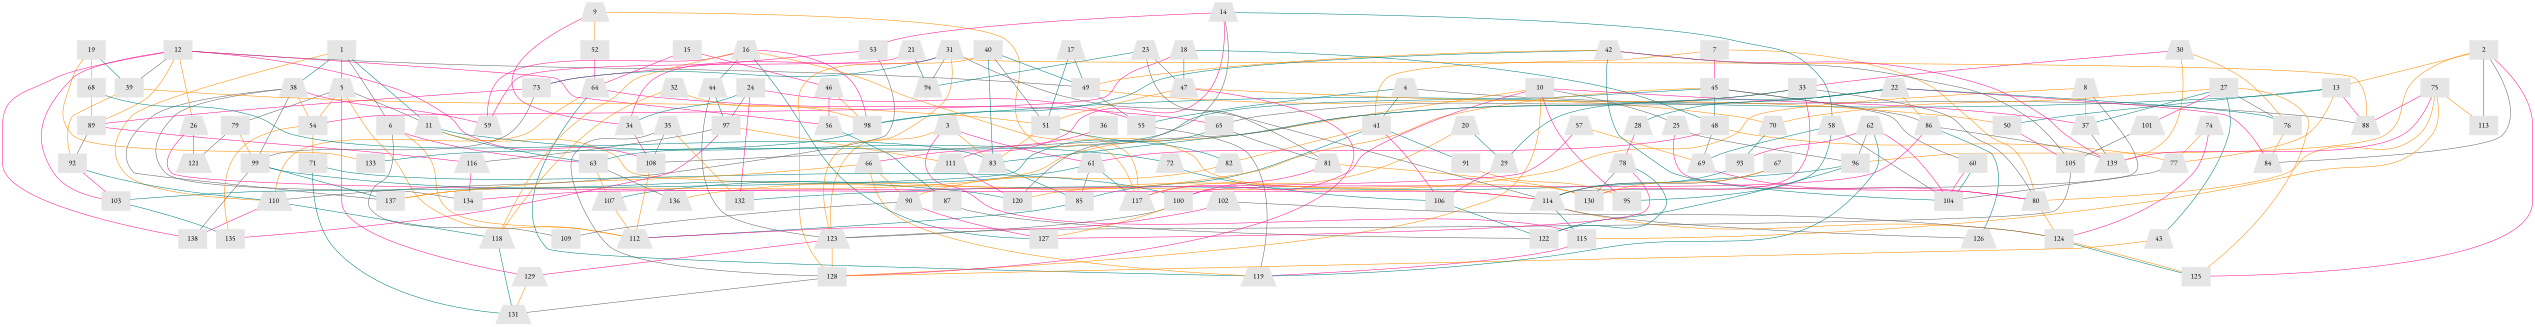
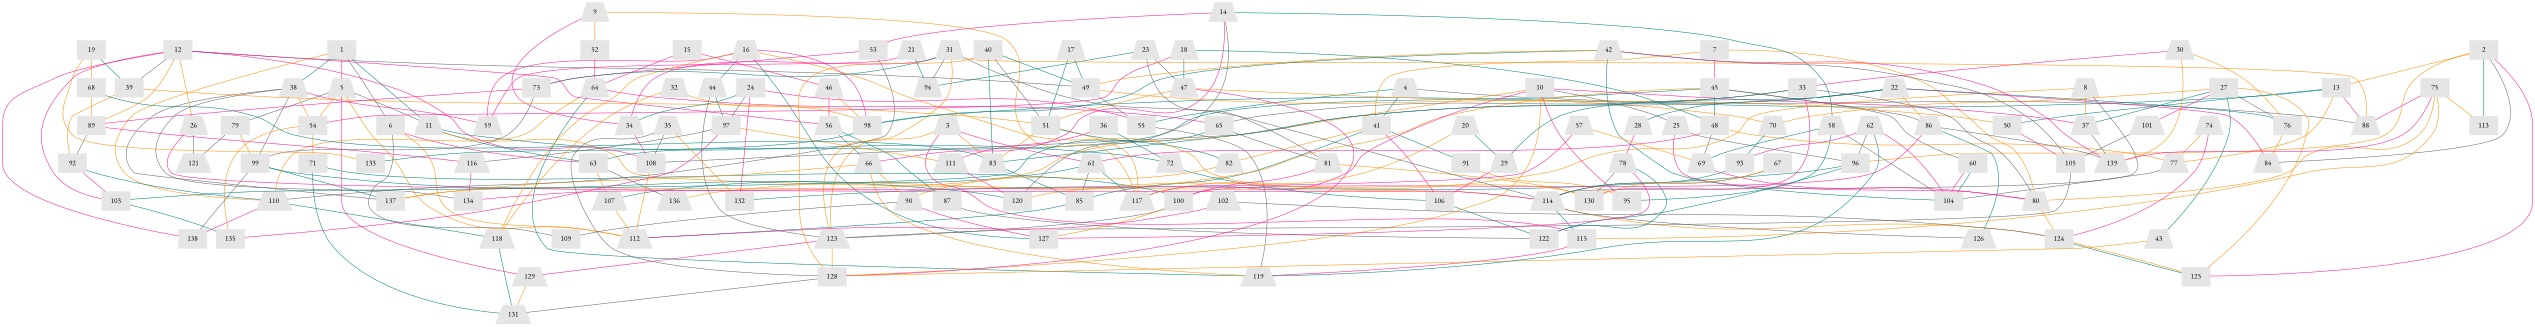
edge "56" -- "66": added
edge "36" -- "72": added
